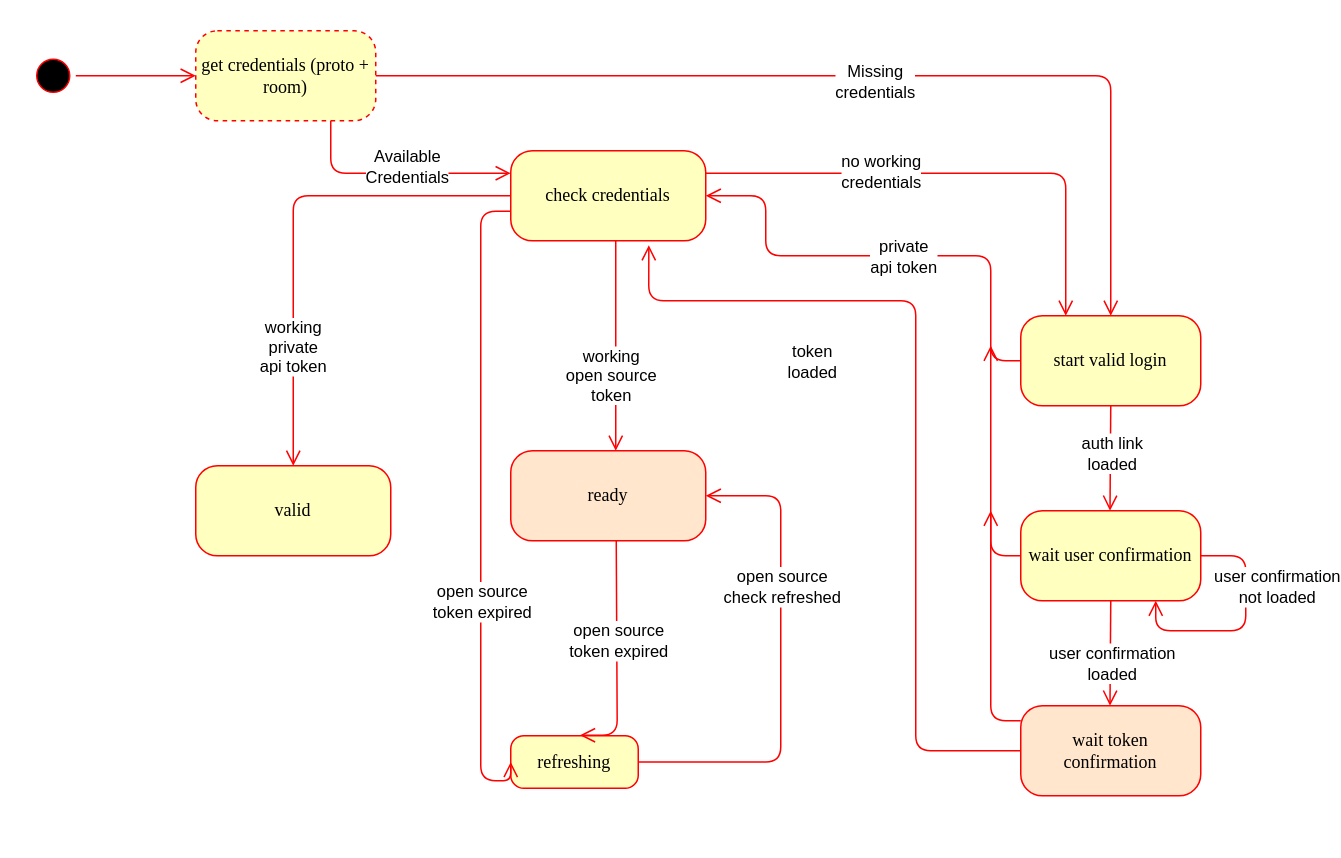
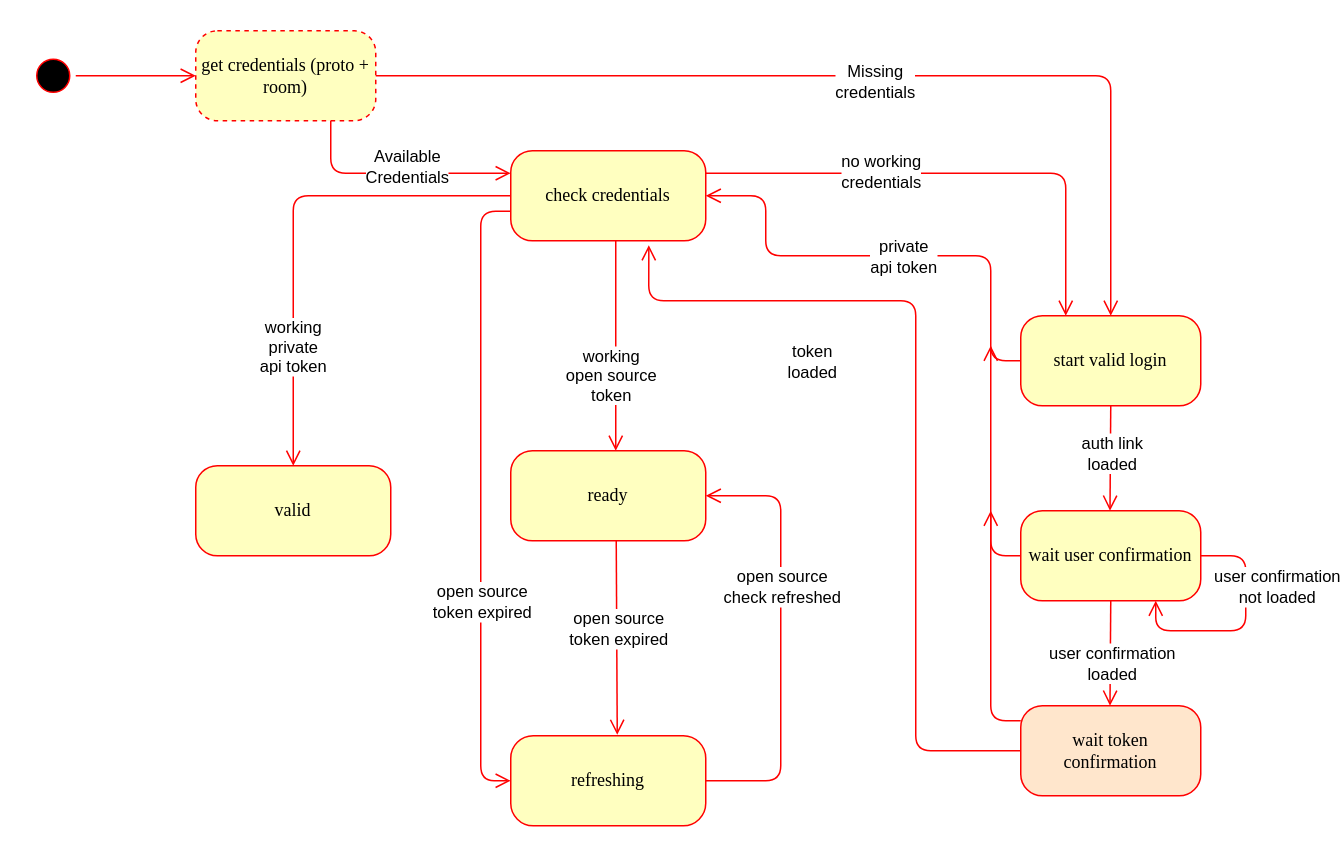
node "ready": fillcolor #ffe6cc -> #ffffc0
node "refreshing": size 128x53 -> 195x90
